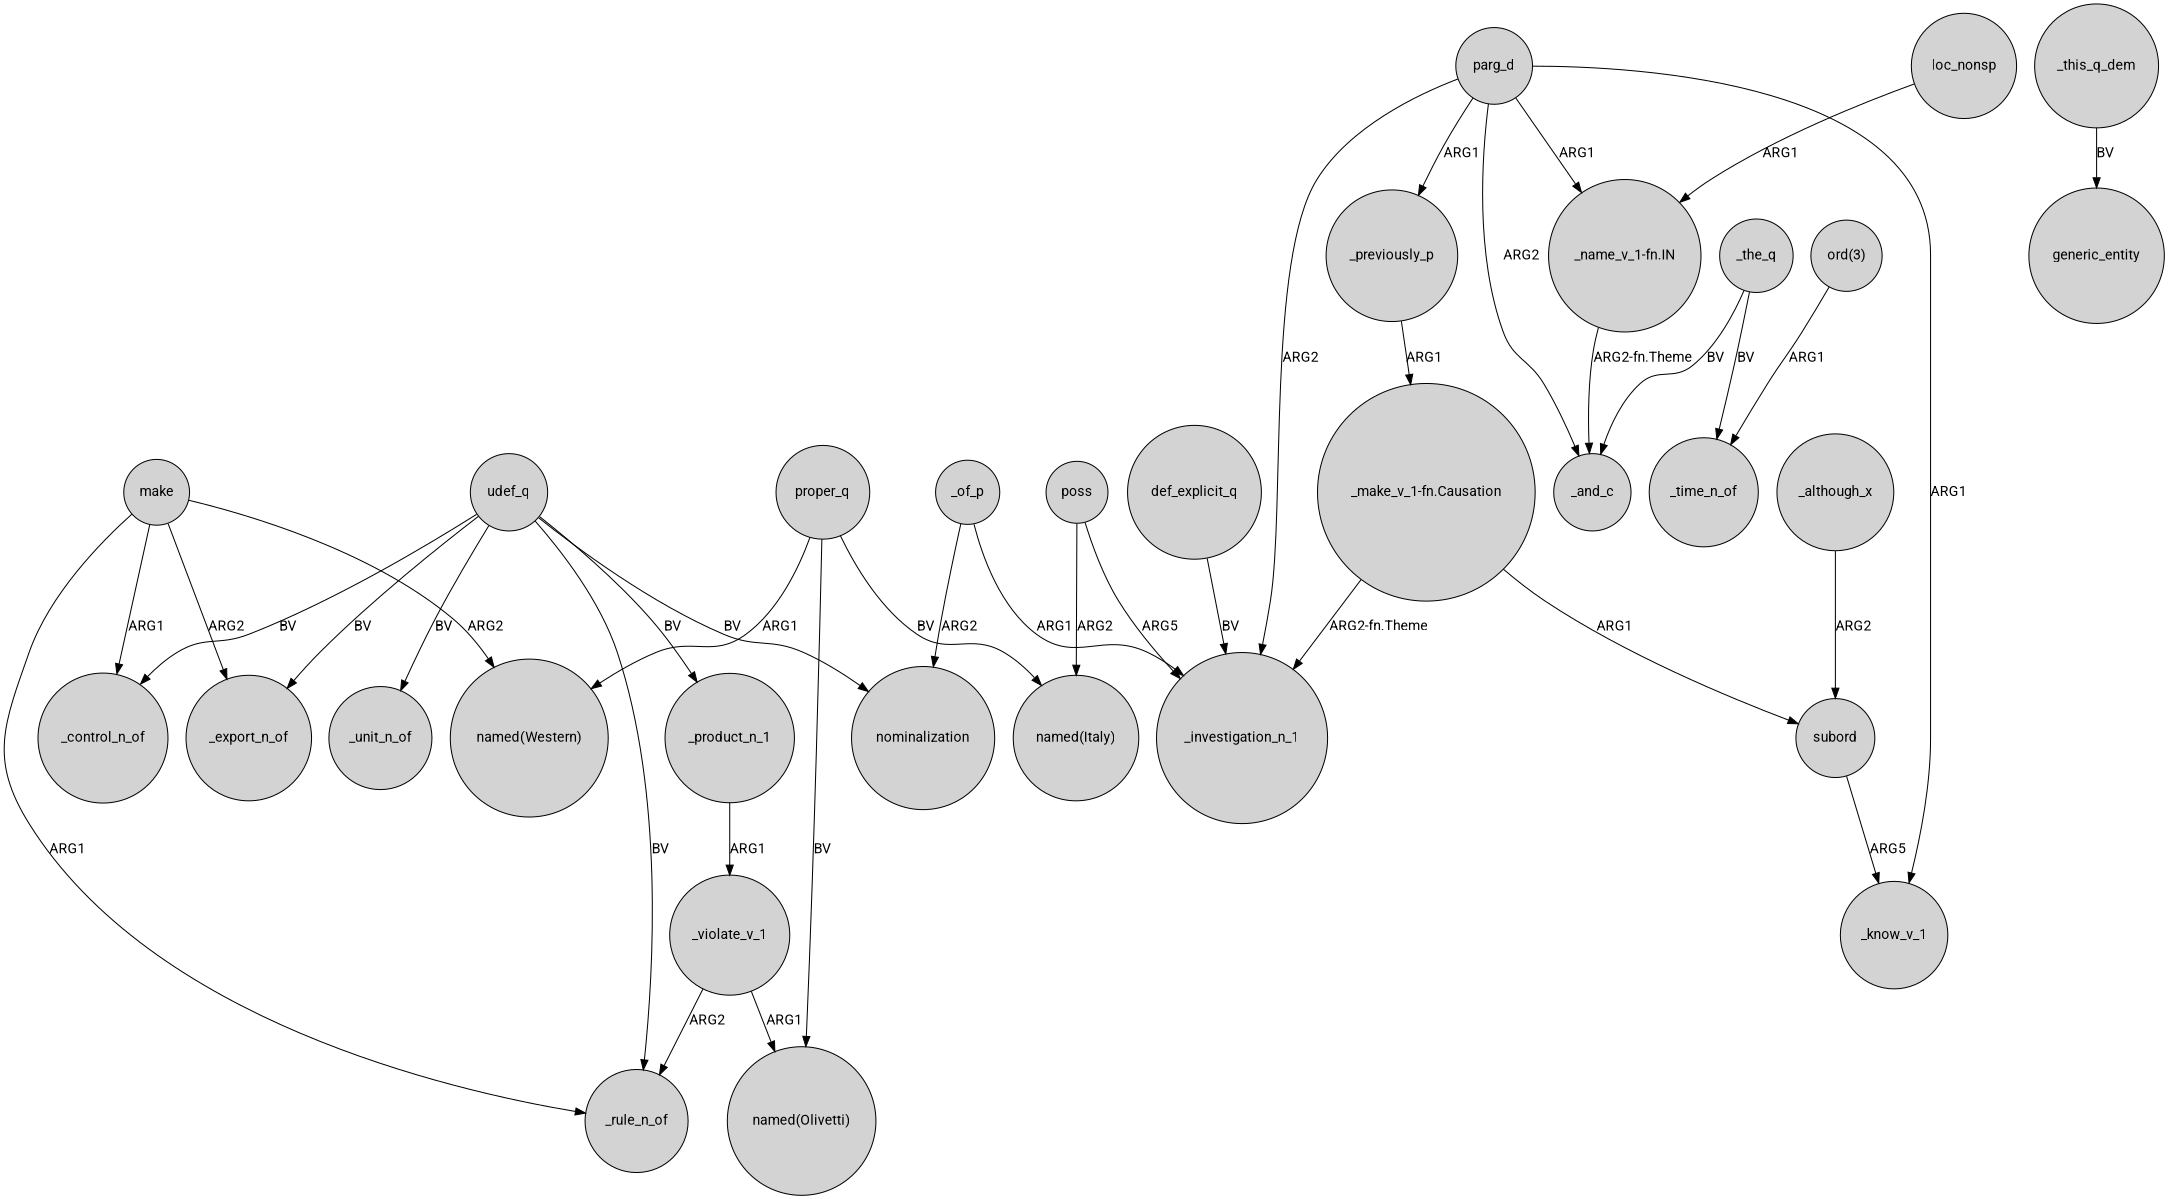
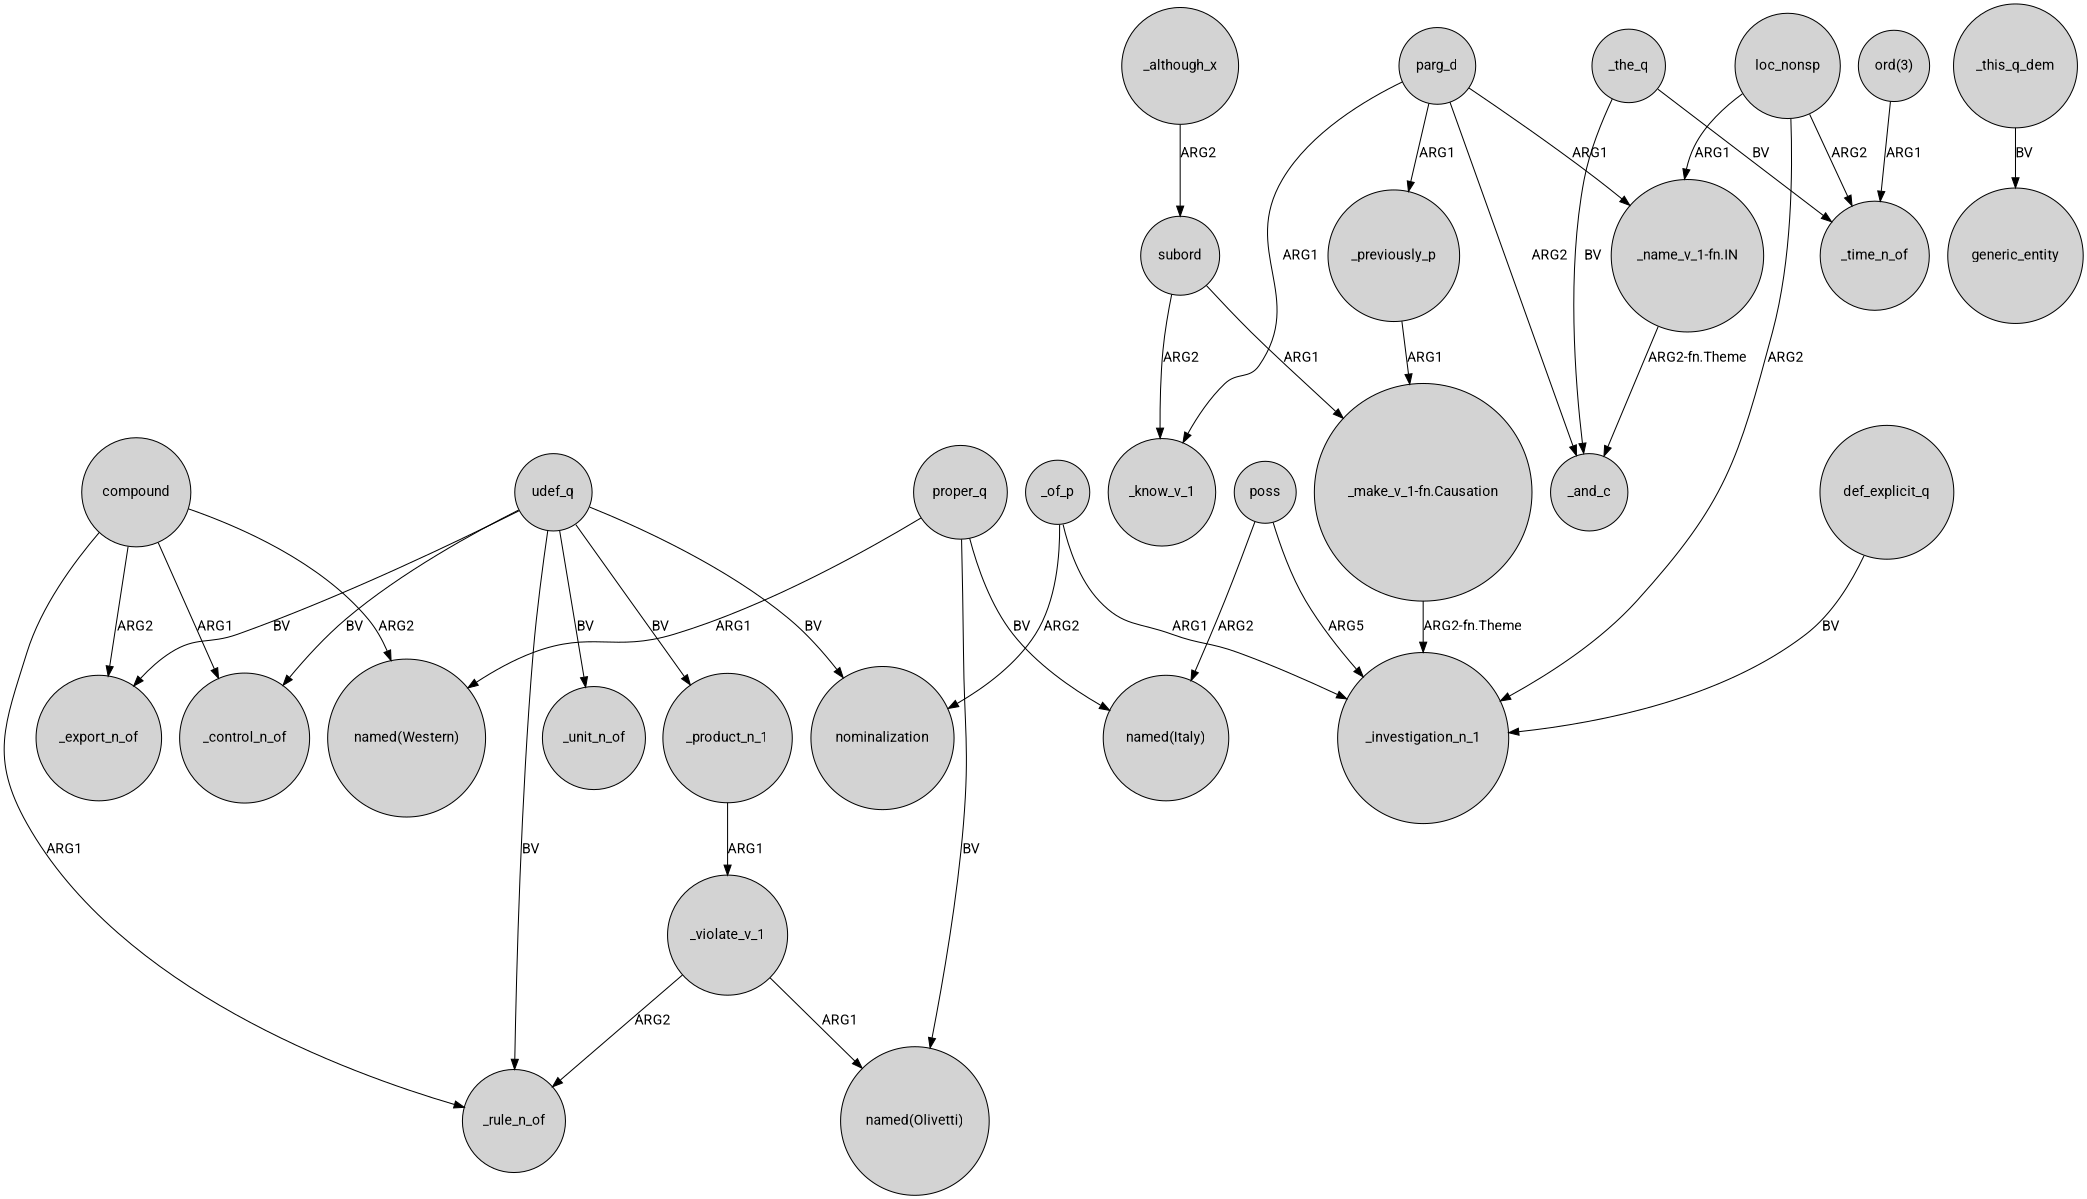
edge "loc_nonsp" -> "_time_n_of": added, label "ARG2"
edge "parg_d" -> "_investigation_n_1": now "loc_nonsp" -> "_investigation_n_1"
node "make": label "make" -> "compound"
edge "_make_v_1-fn.Causation" -> "subord": reversed
edge "subord" -> "_know_v_1": label "ARG5" -> "ARG2"
